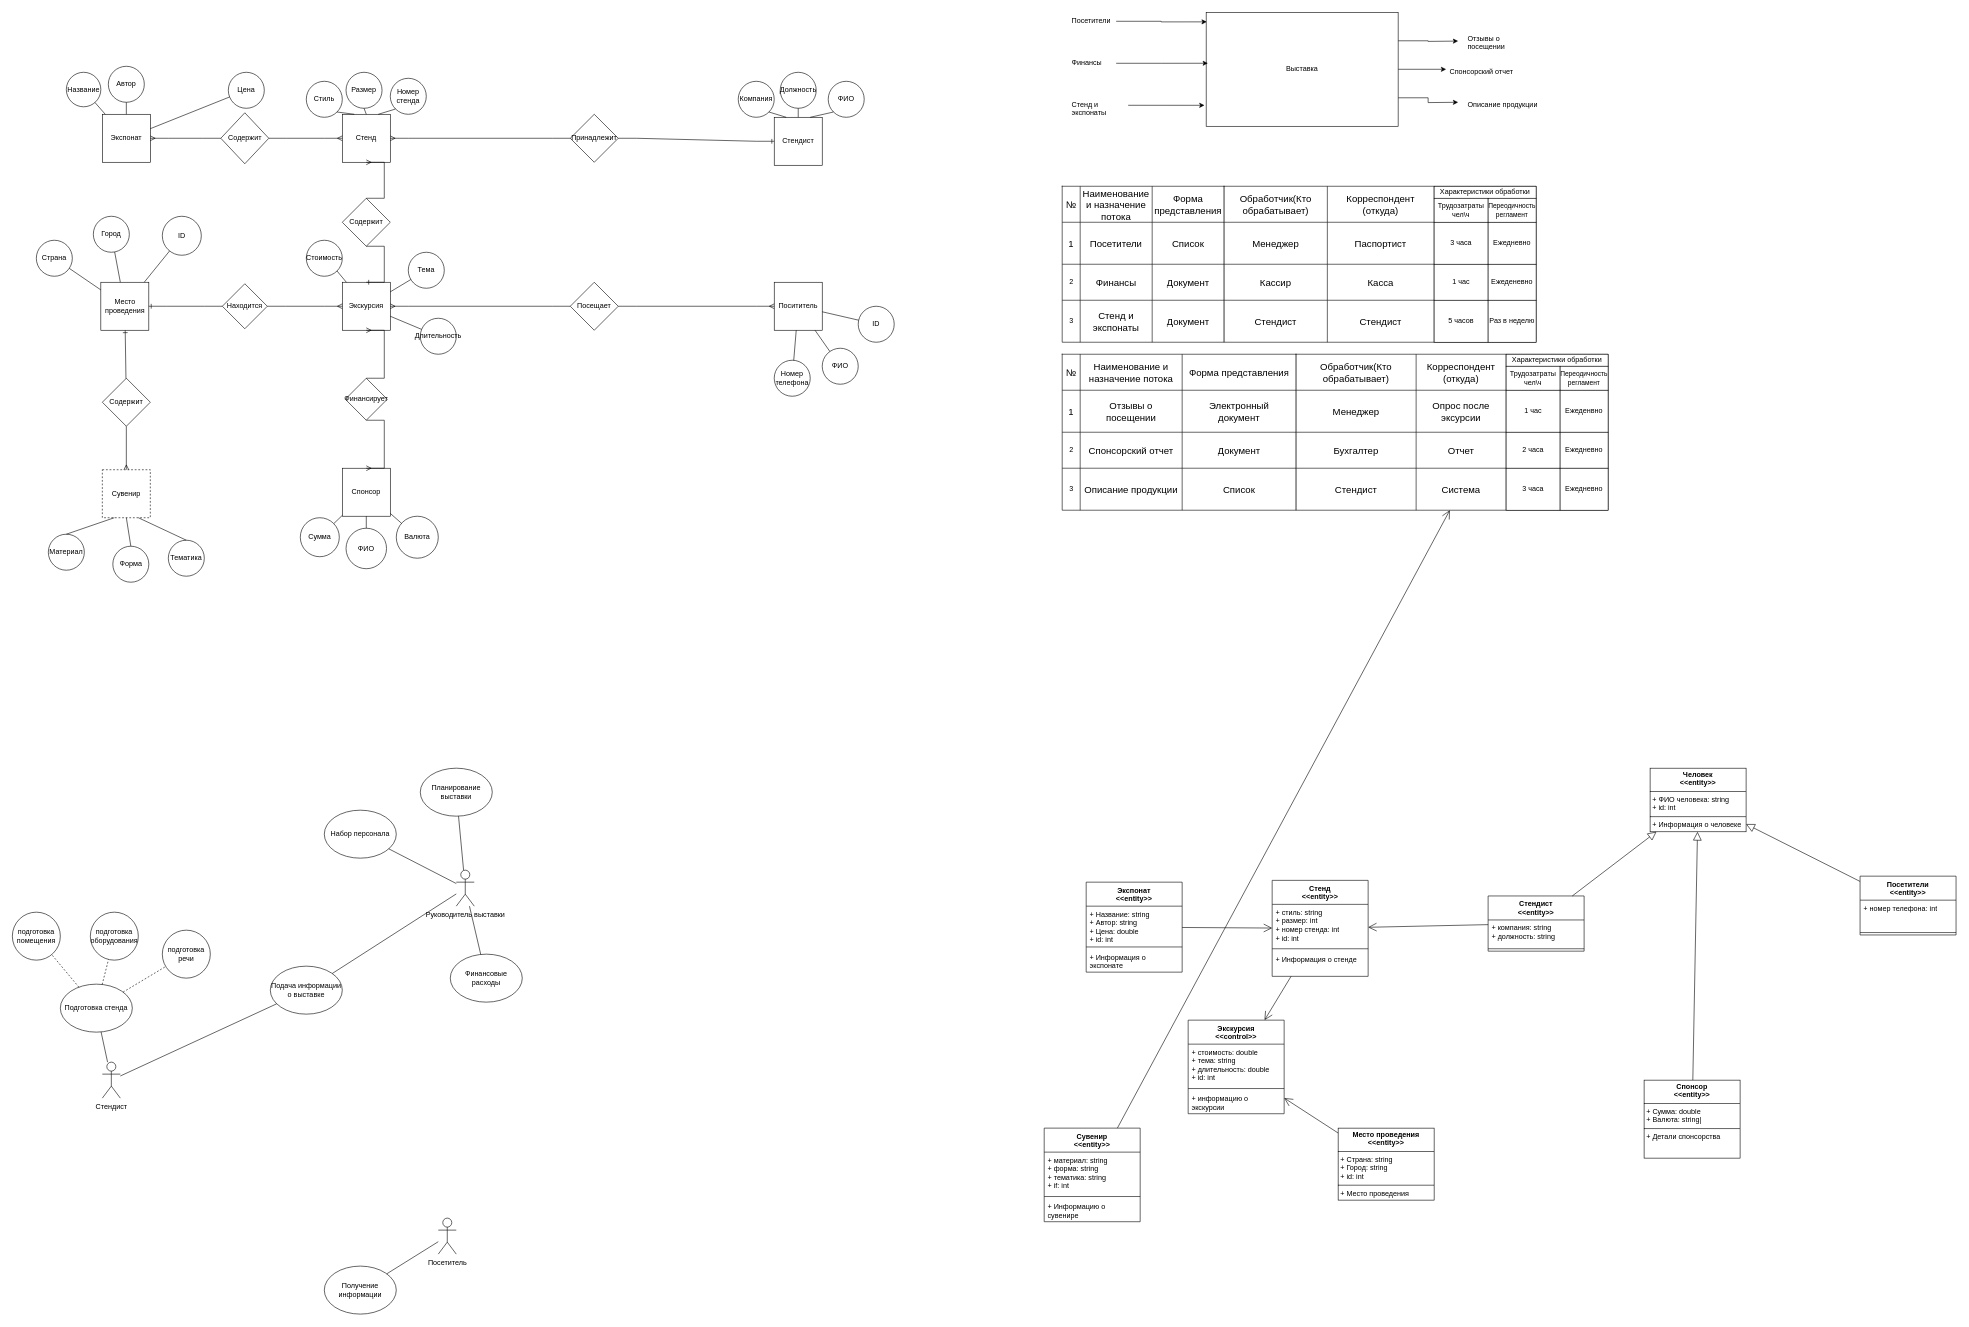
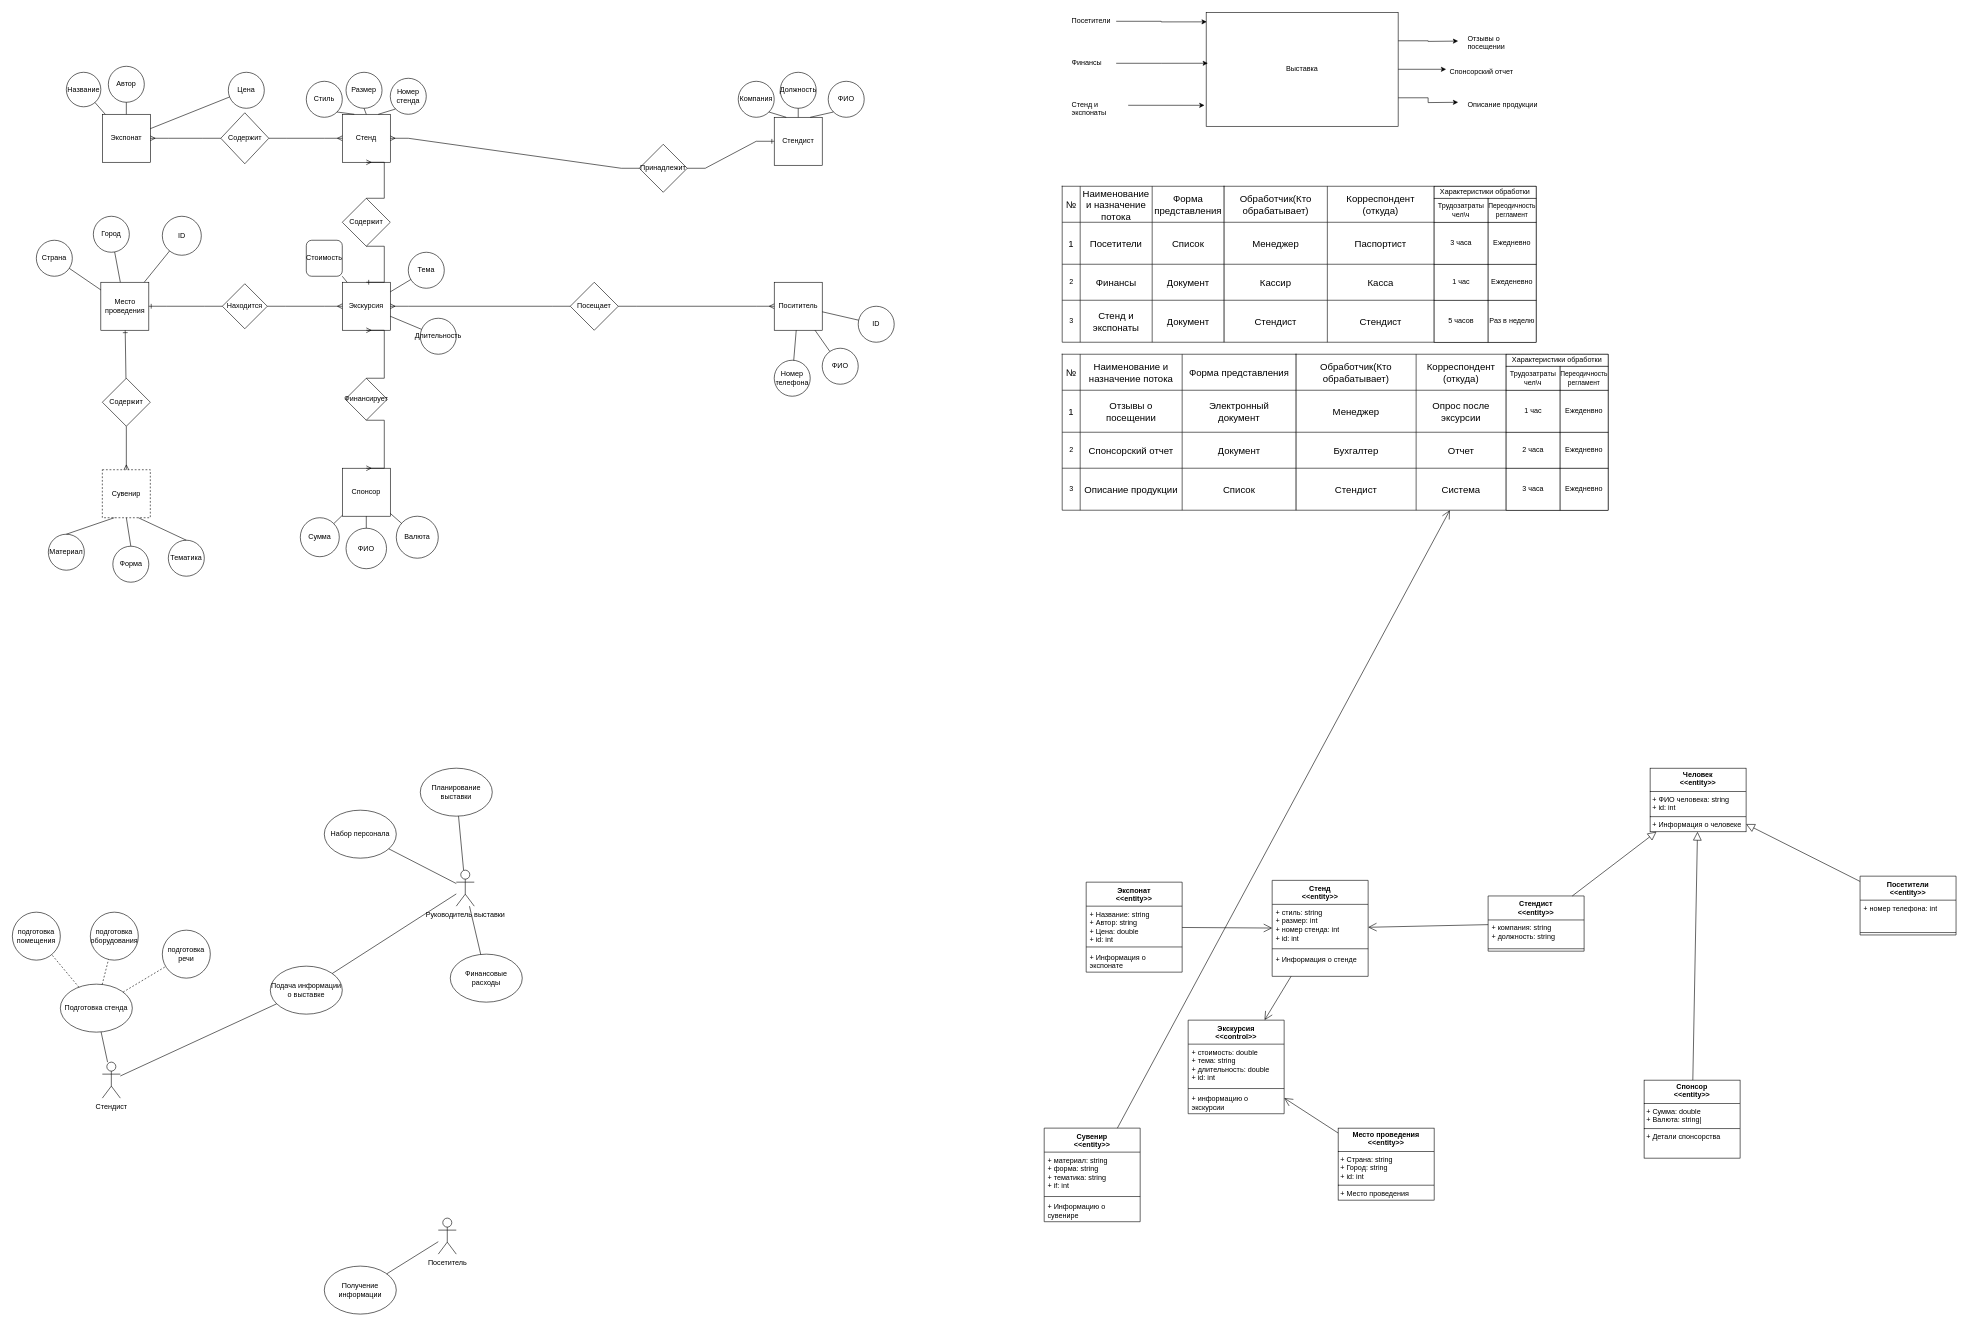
node "Принадлежит": moved (594, 138) -> (663, 168)
node "Стоимость": shape ellipse -> rounded rectangle
